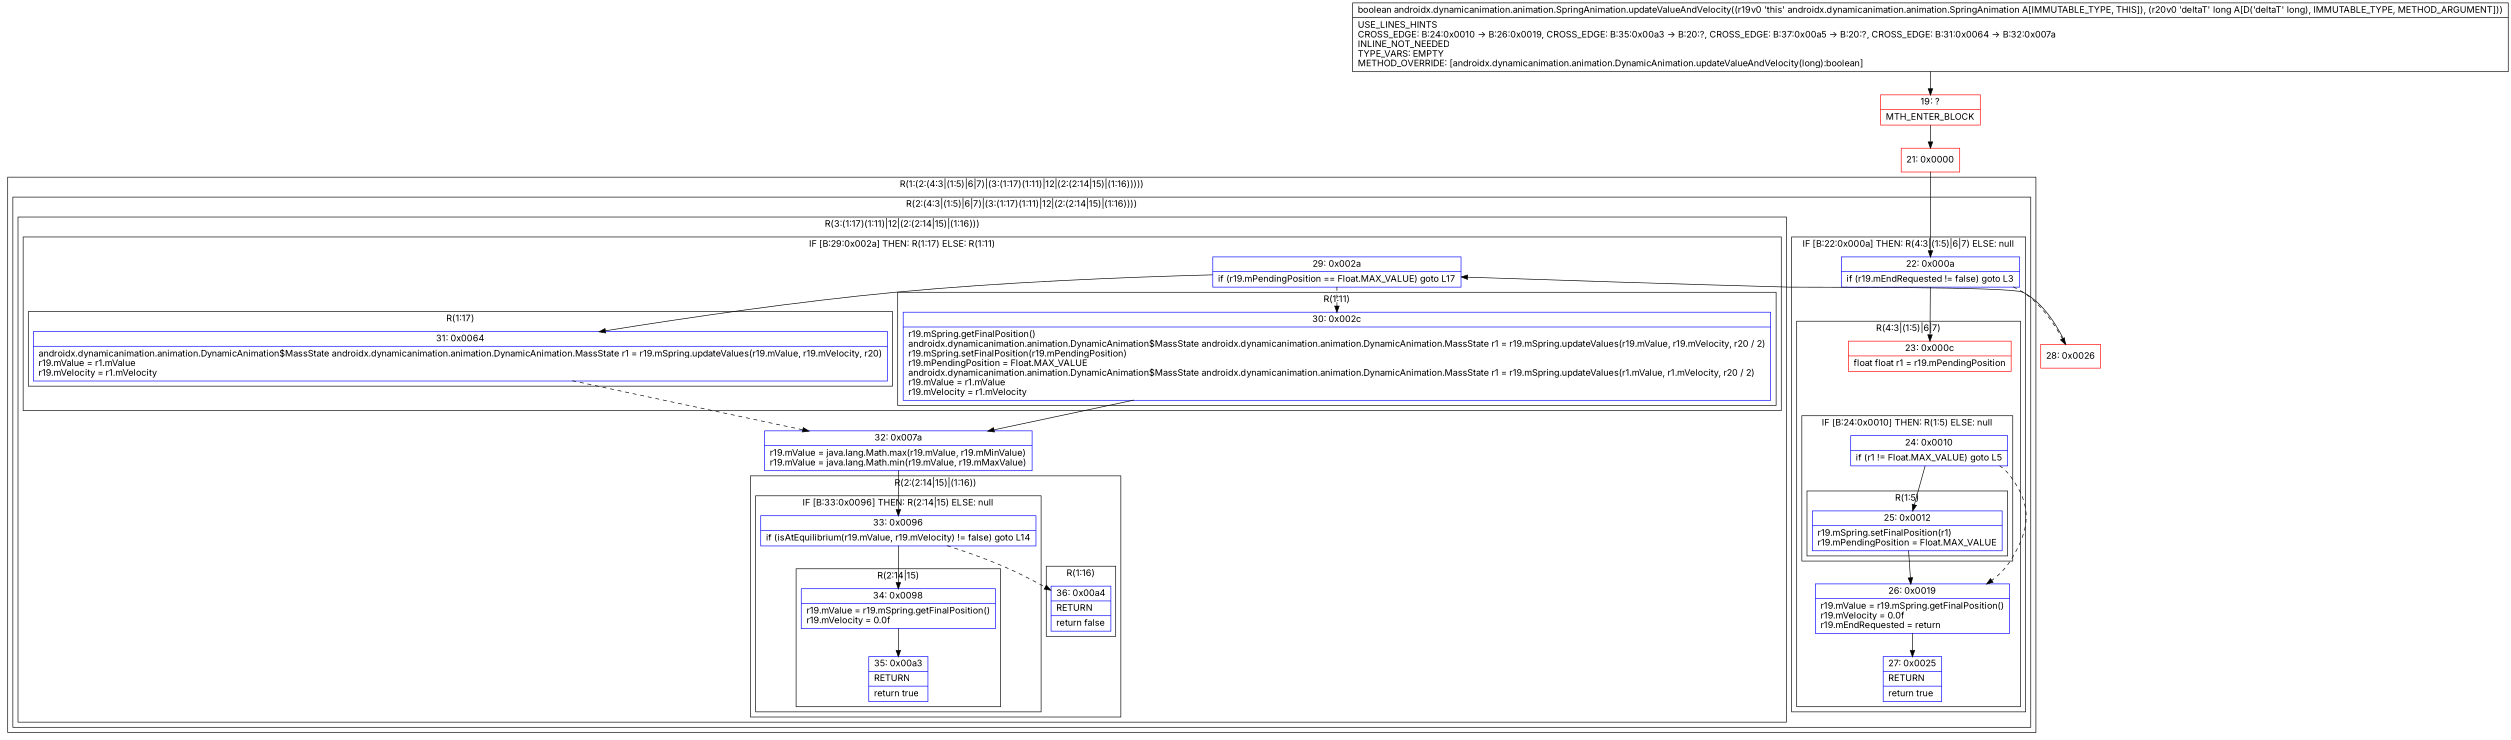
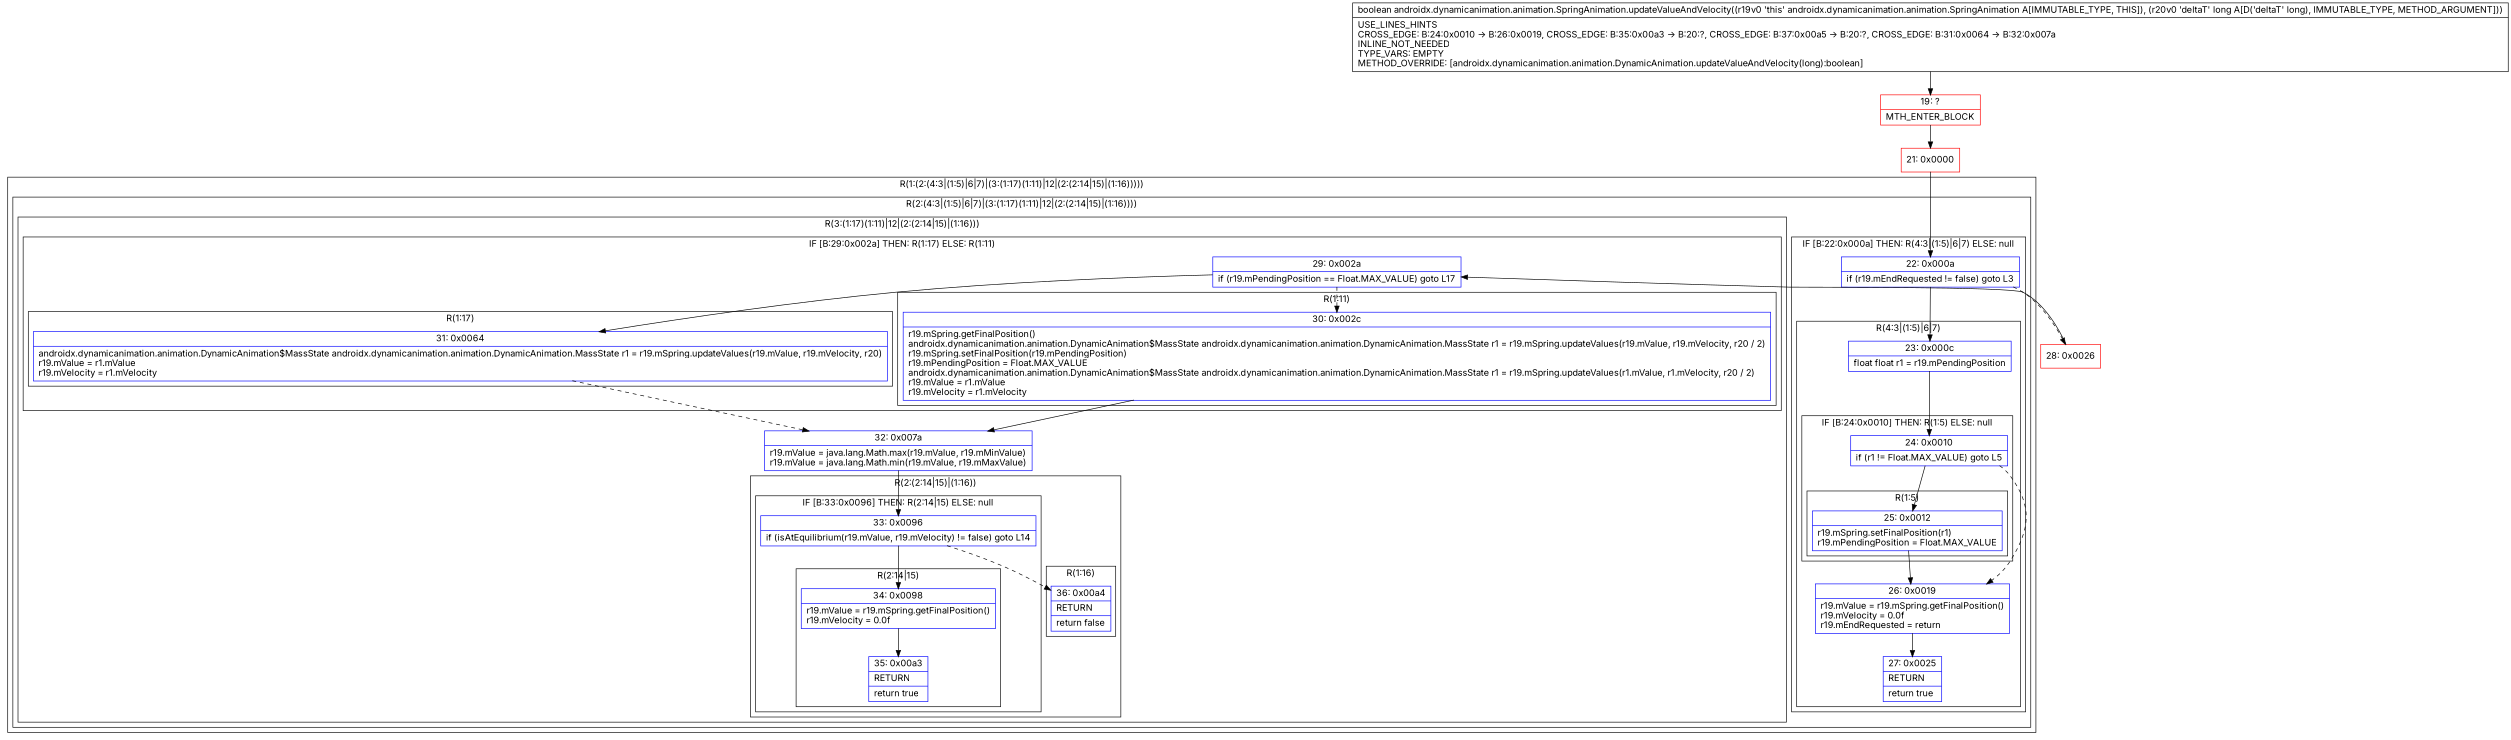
node "23: 0x000c": color red -> blue
edge "23: 0x000c" -> "24: 0x0010": added
